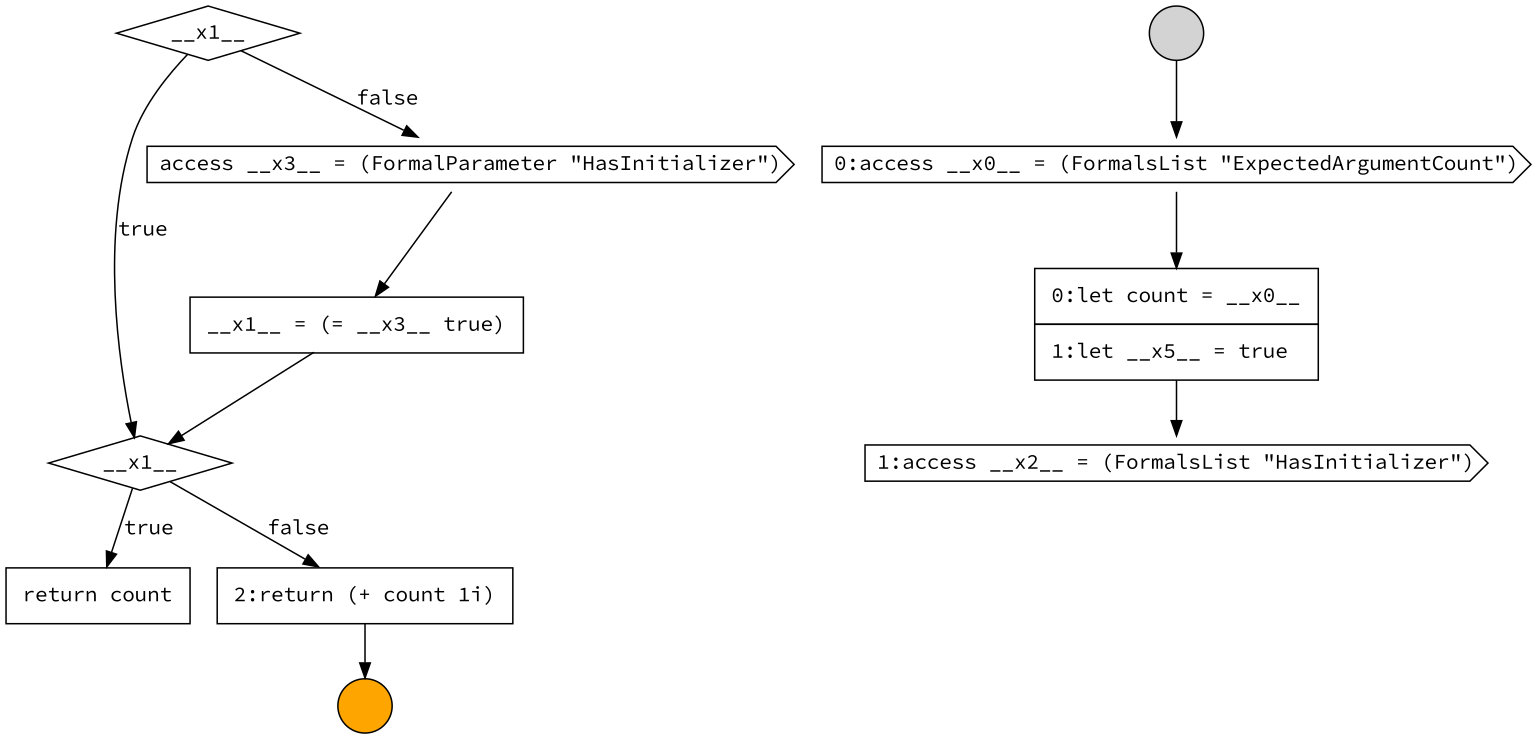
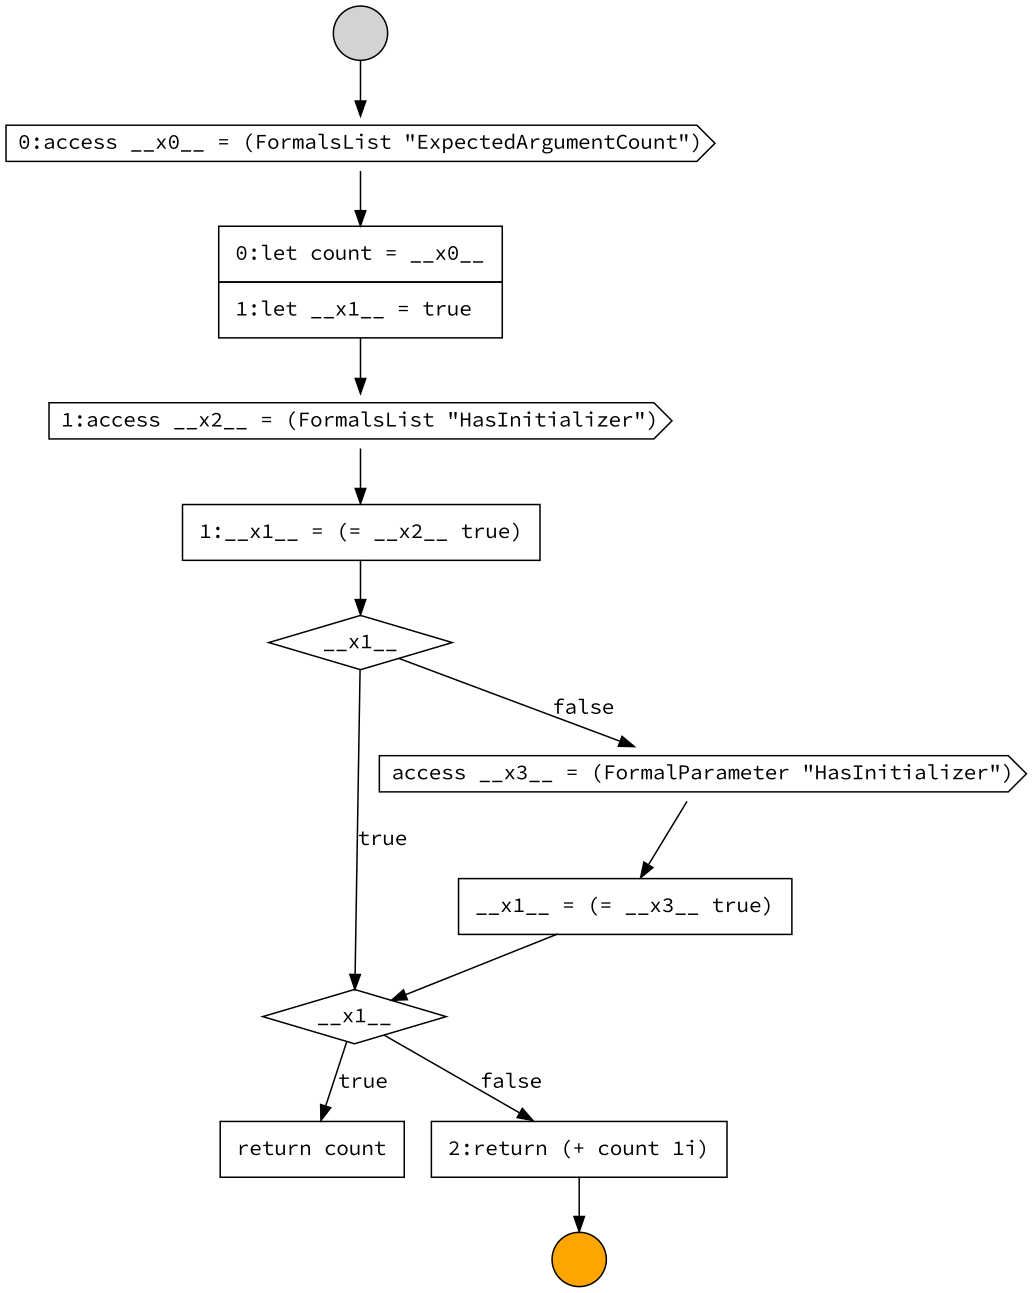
node "0:let count = __x0__": text "1:let __x5__ = true" -> "1:let __x1__ = true"
node "1:__x1__ = (= __x2__ true)": added
